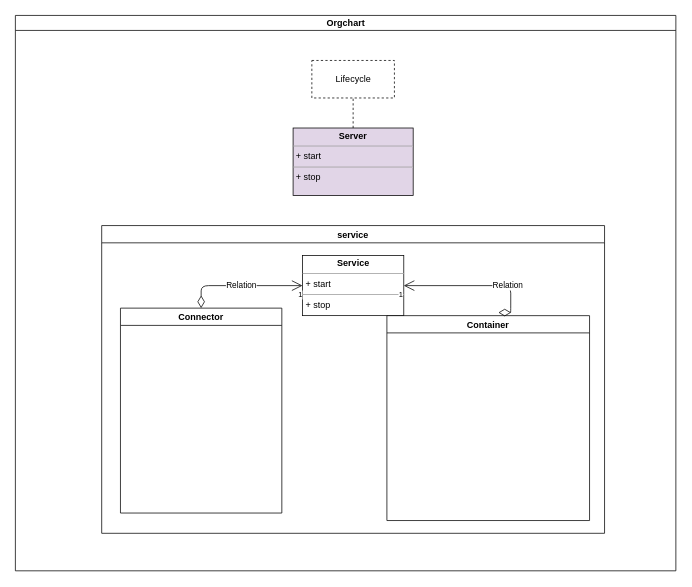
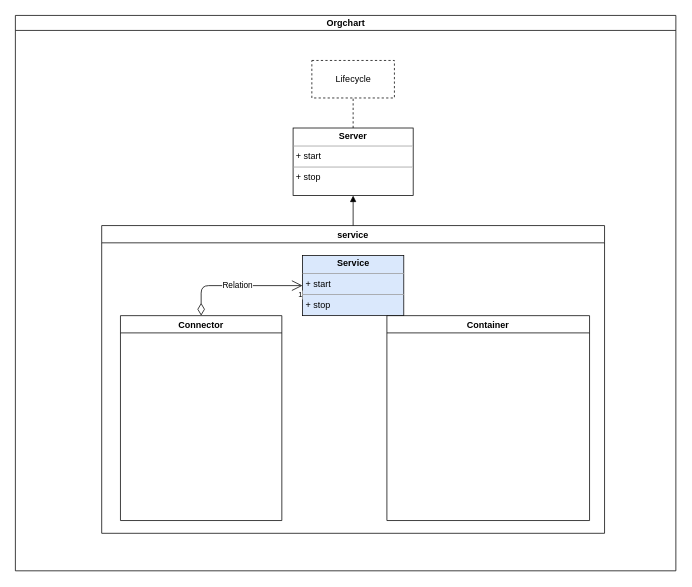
node "Server + start + stop": fillcolor #e1d5e7 -> #ffffff
edge "service" -> "Server + start + stop": added
node "Service + start + stop": fillcolor #ffffff -> #dae8fc
edge "Service + start + stop" -- "Container": removed, labels "1", "Relation"
node "Connector": moved (201, 410) -> (201, 418)
